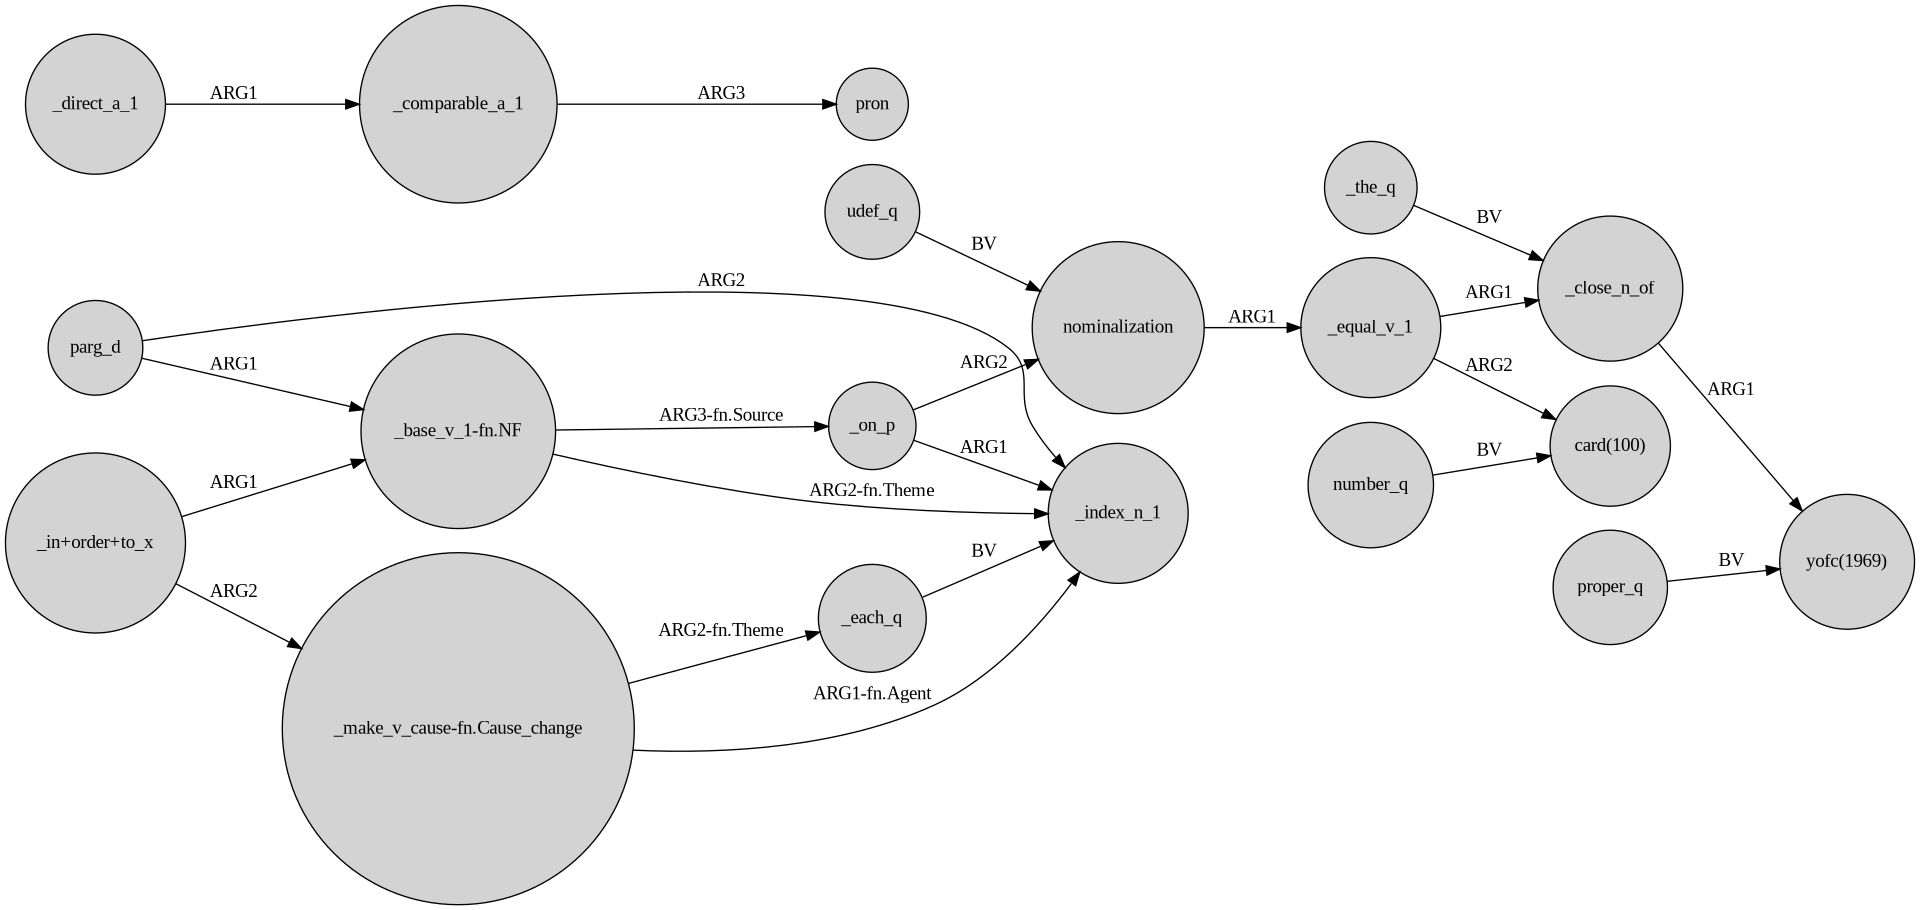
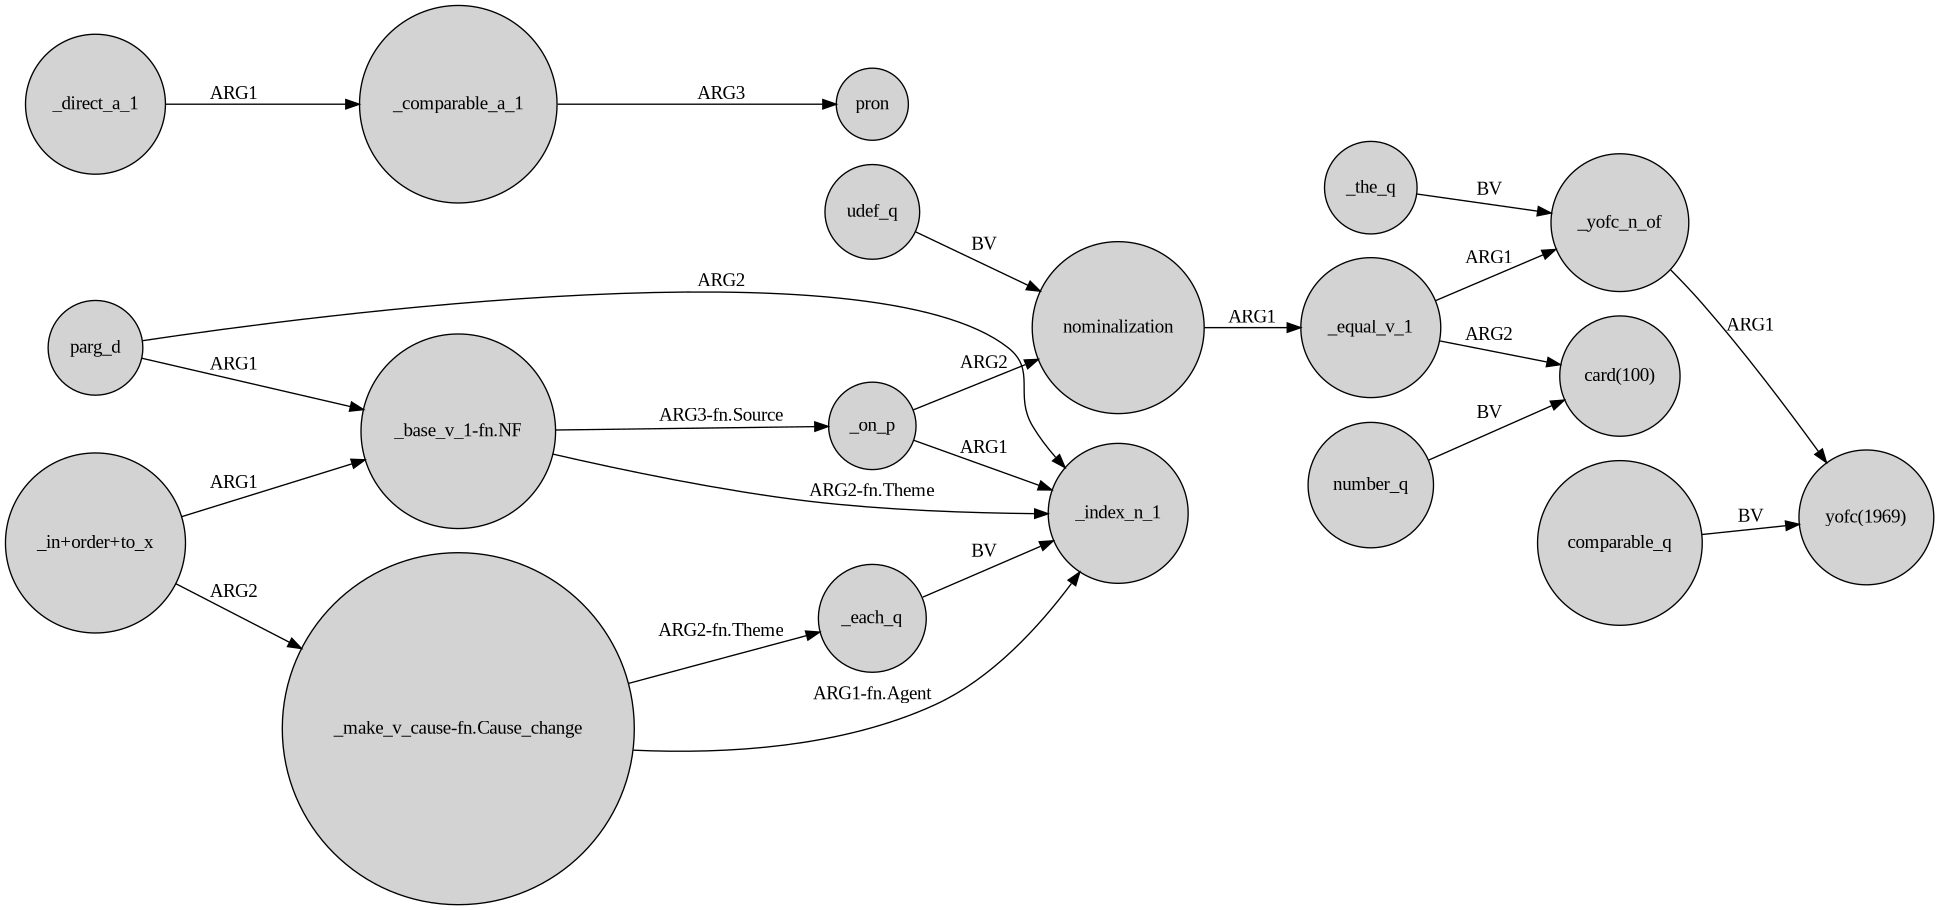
node "_close_n_of": label "_close_n_of" -> "_yofc_n_of"
node "proper_q": label "proper_q" -> "comparable_q"
